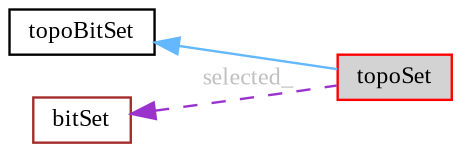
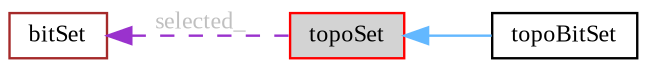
edge "topoSet" -> "topoBitSet": reversed
